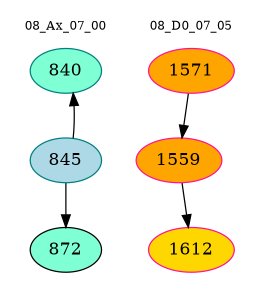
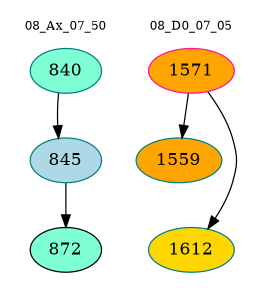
cluster "08_Ax_07_00": label "08_Ax_07_00" -> "08_Ax_07_50"
edge "845" -> "840": reversed
node "1559": color deeppink -> teal
edge "1559" -> "1612": now "1571" -> "1612"
node "1612": color deeppink -> teal
